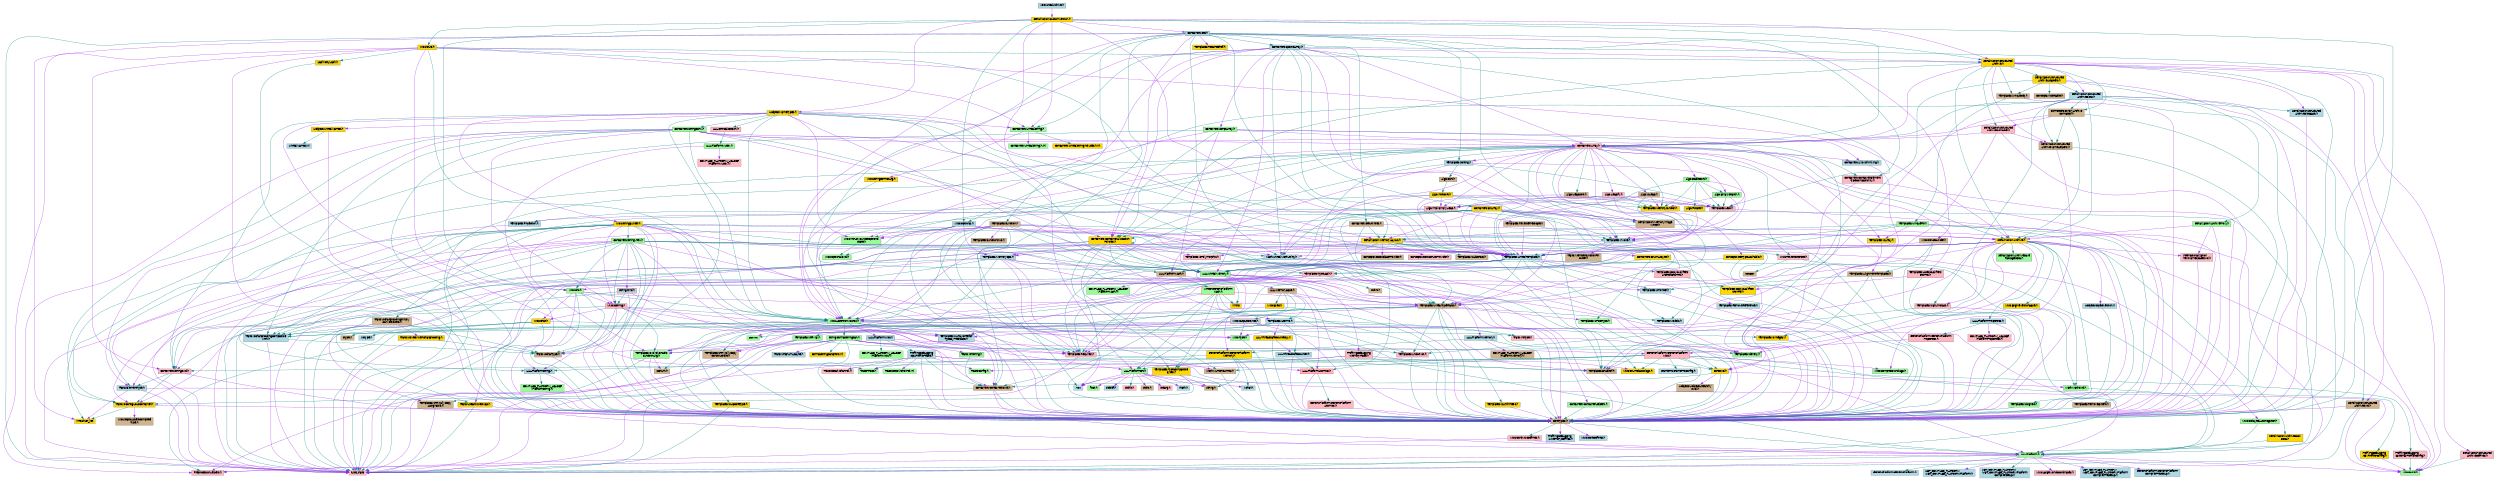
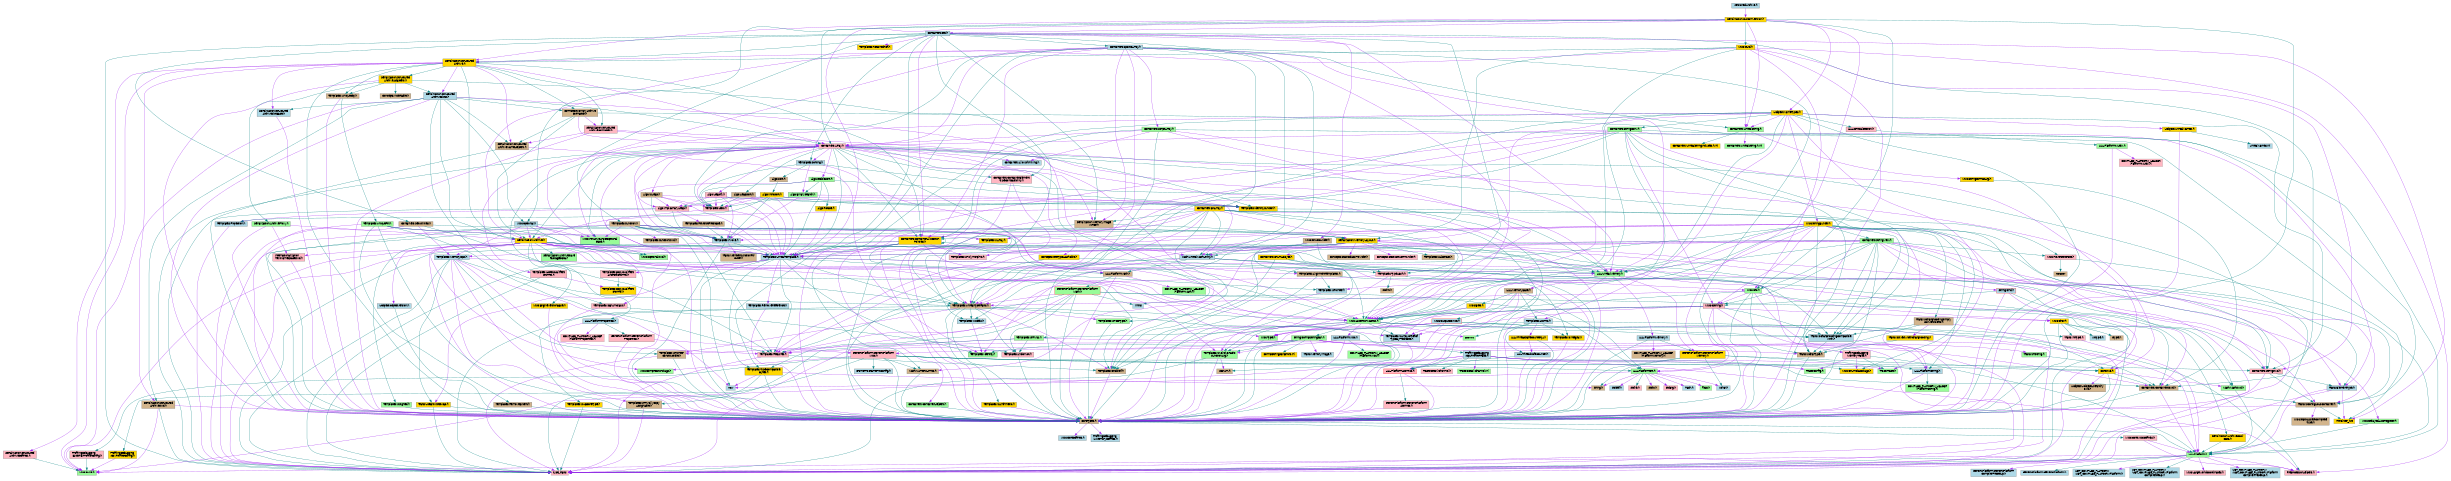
node "Hash/CityHash.h": removed
node "Writer/GenericPlatform Math.h": label "Writer/GenericPlatform Math.h" -> "GenericPlatform/GenericPlatform Math.h"
node "limits": fillcolor gold -> lightblue
node "Templates/IsTriviallyCopy Constructible.h": label "Templates/IsTriviallyCopy Constructible.h" -> "Templates/IsPointer Constructible.h"
node "Traits/IsTEnumAsByte.h": label "Traits/IsTEnumAsByte.h" -> "Traits/MemoryImage.h"
node "Traits/IsContiguousContainer.h": fillcolor gold -> tan
edge "Serialization/Structured ArchiveSlots.h" -> "CoreTypes.h": color teal -> purple
